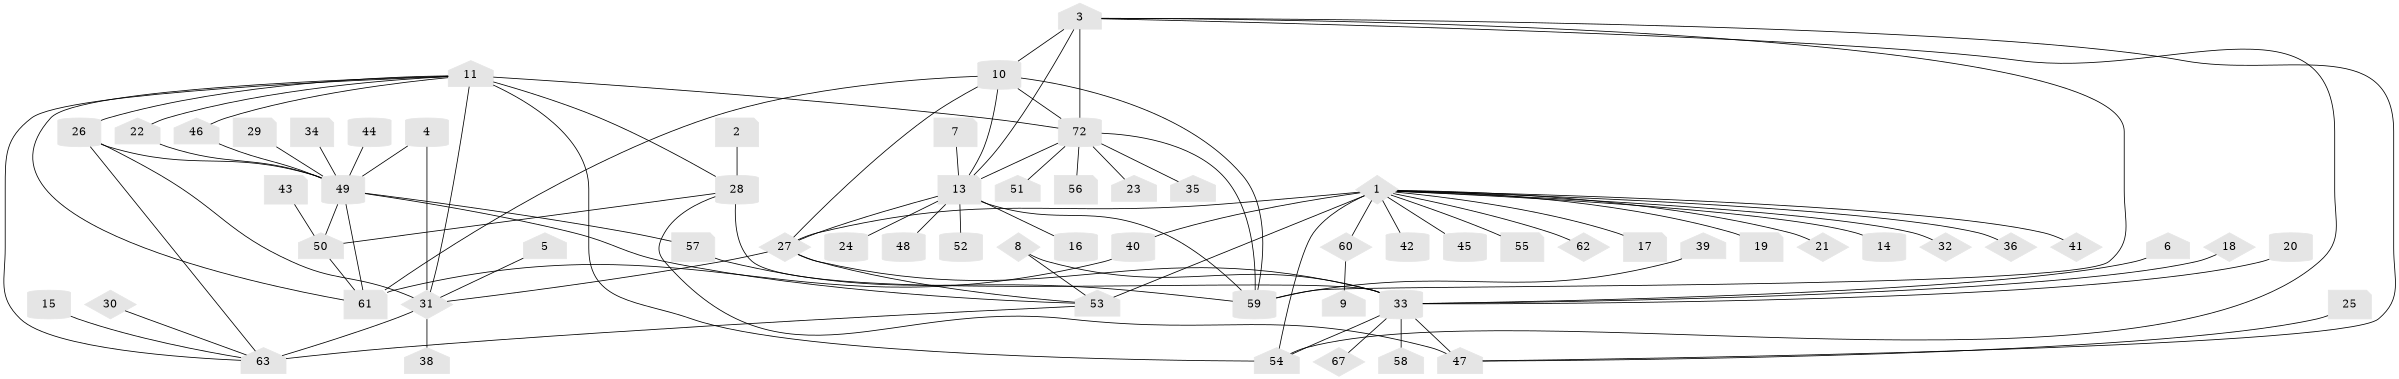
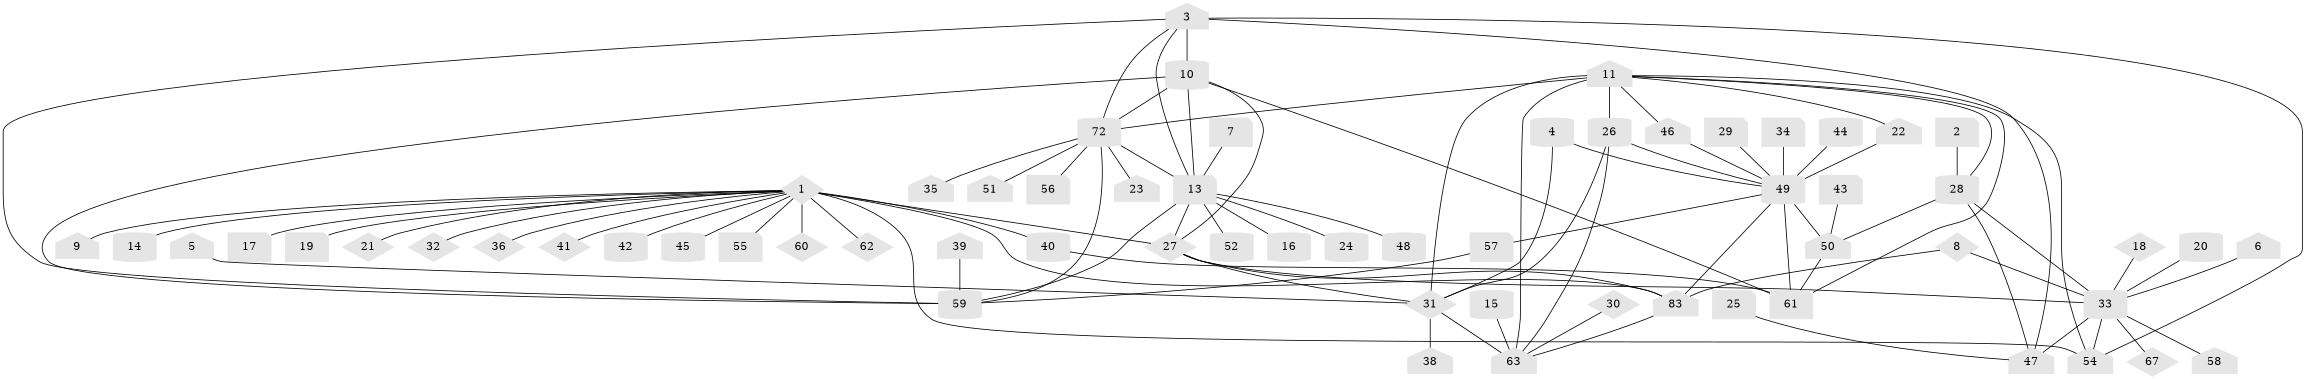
edge "60" -- "9": now "1" -- "9"
node "53": label "53" -> "83"
